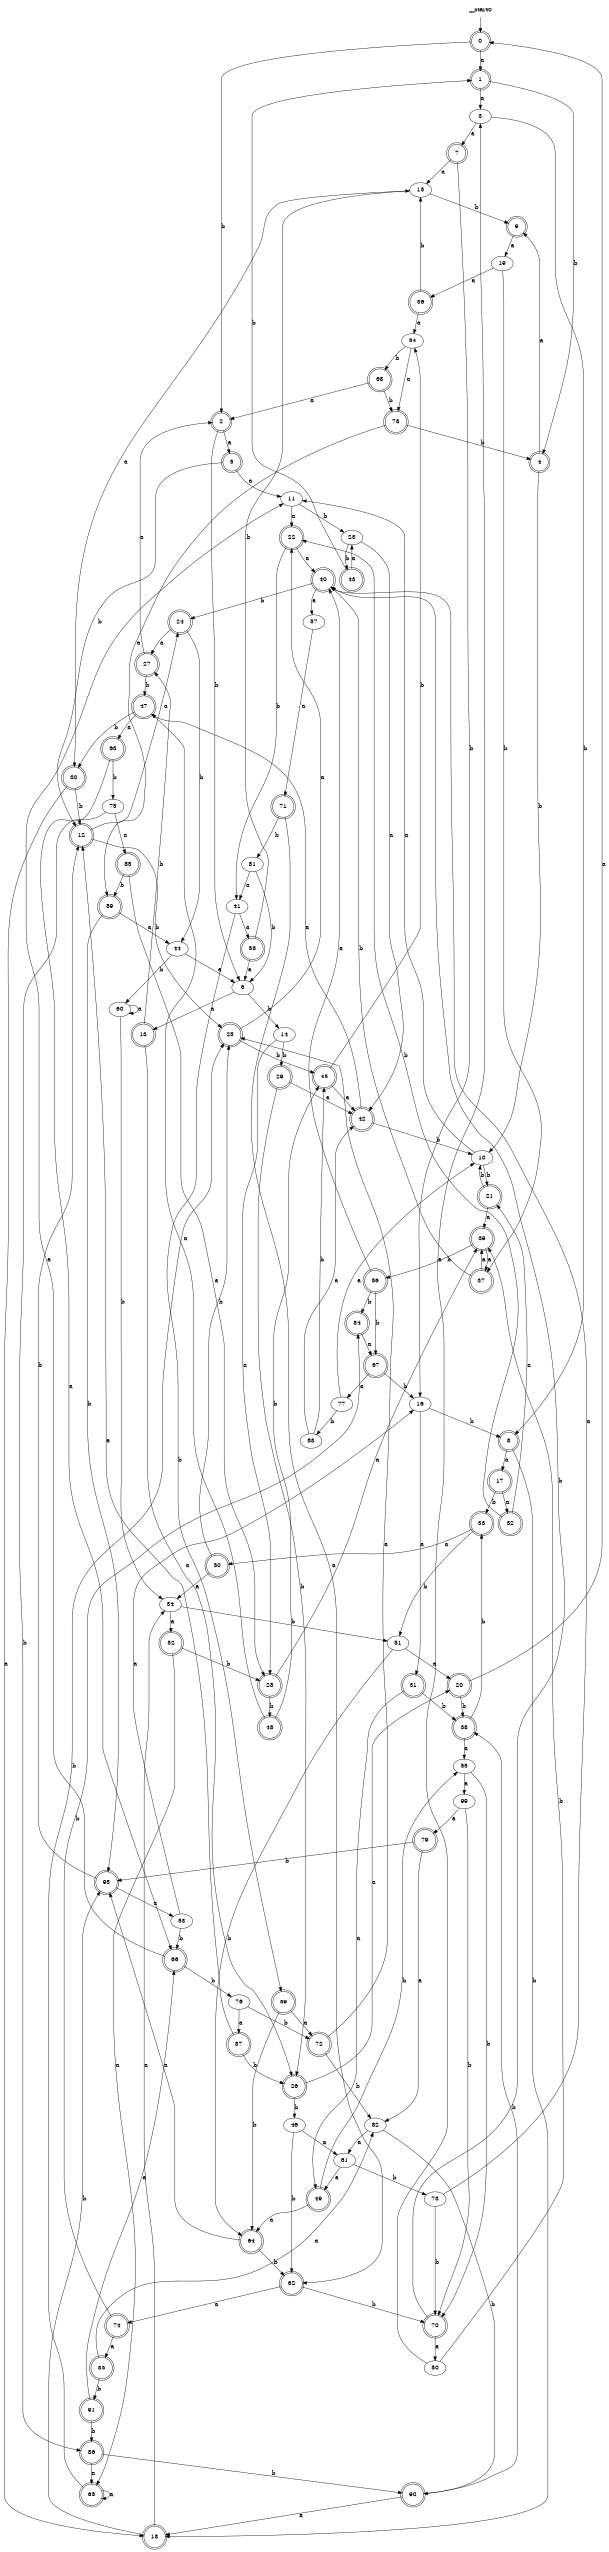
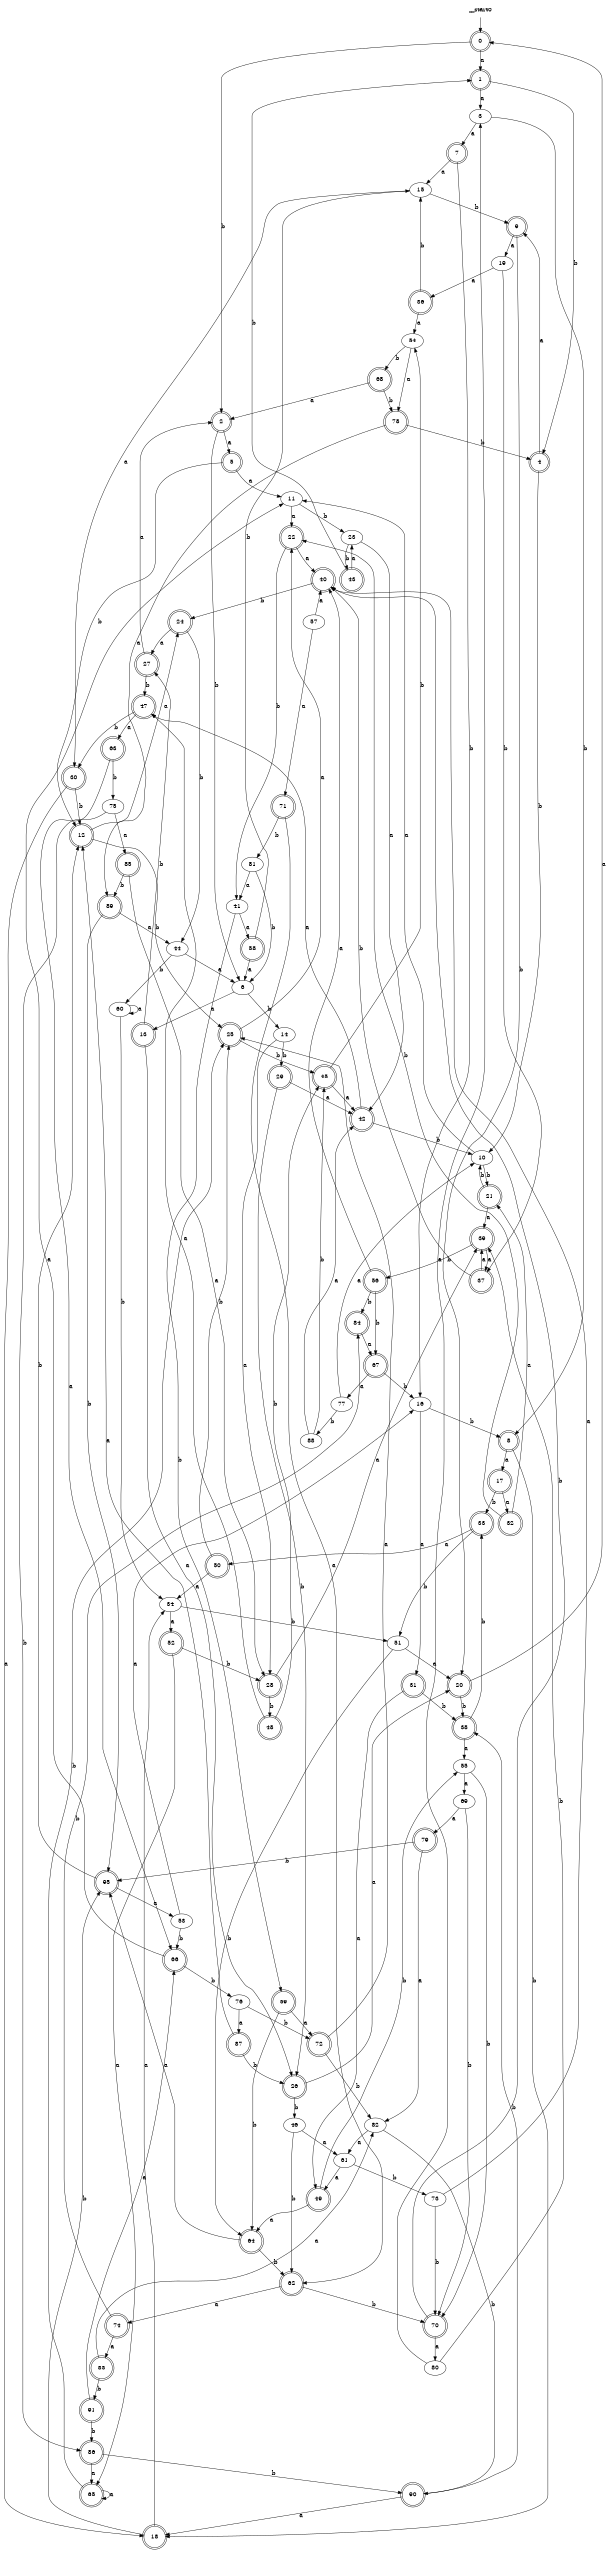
edge "40" -> "57": reversed
edge "9" -> "20": added, label "b"
node "99": label "99" -> "69"
